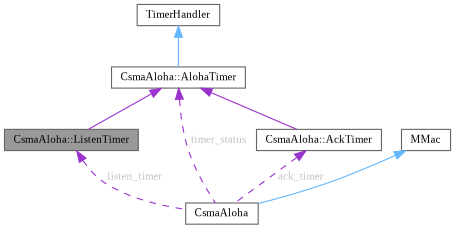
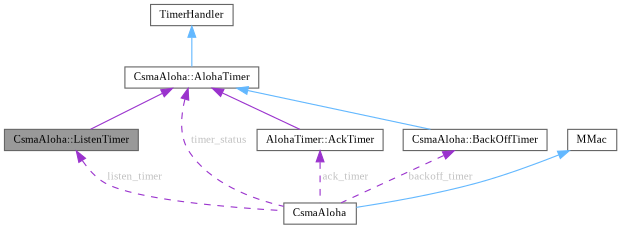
node "CsmaAloha::AckTimer": label "CsmaAloha::AckTimer" -> "AlohaTimer::AckTimer"
node "CsmaAloha::BackOffTimer": added
